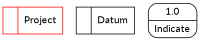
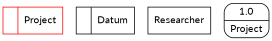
node "Researcher": added
node "1.0": text "Indicate" -> "Project"
